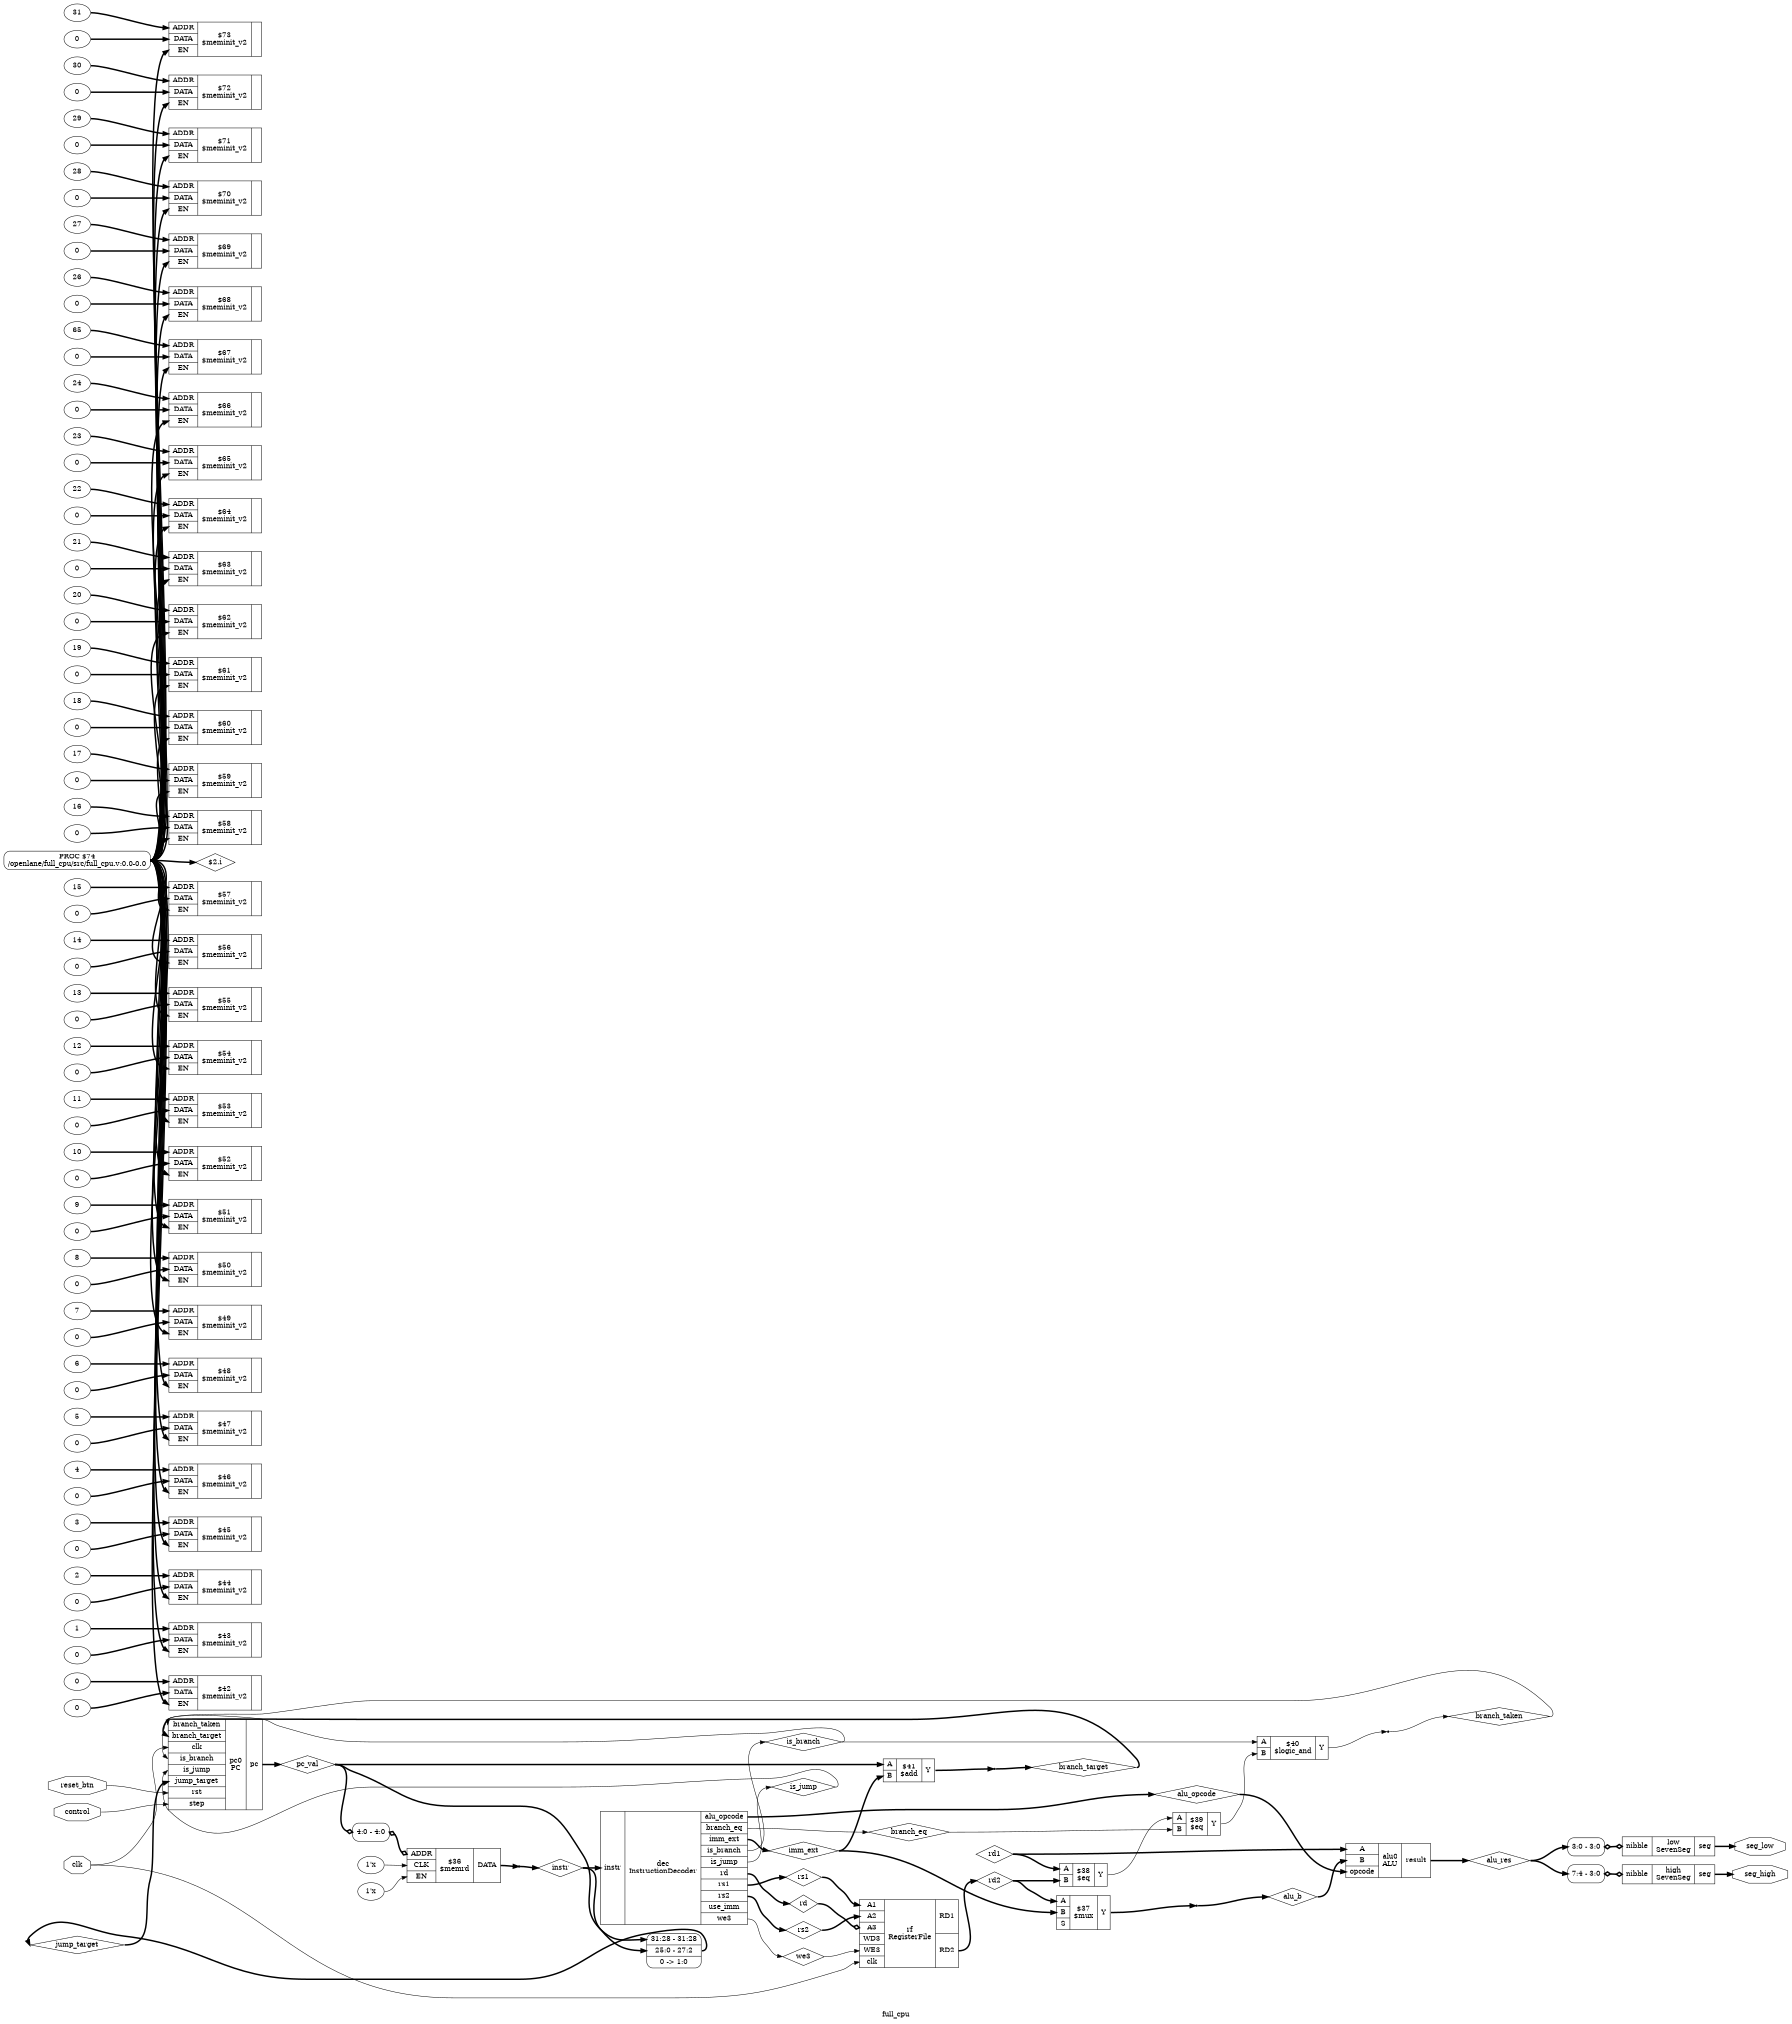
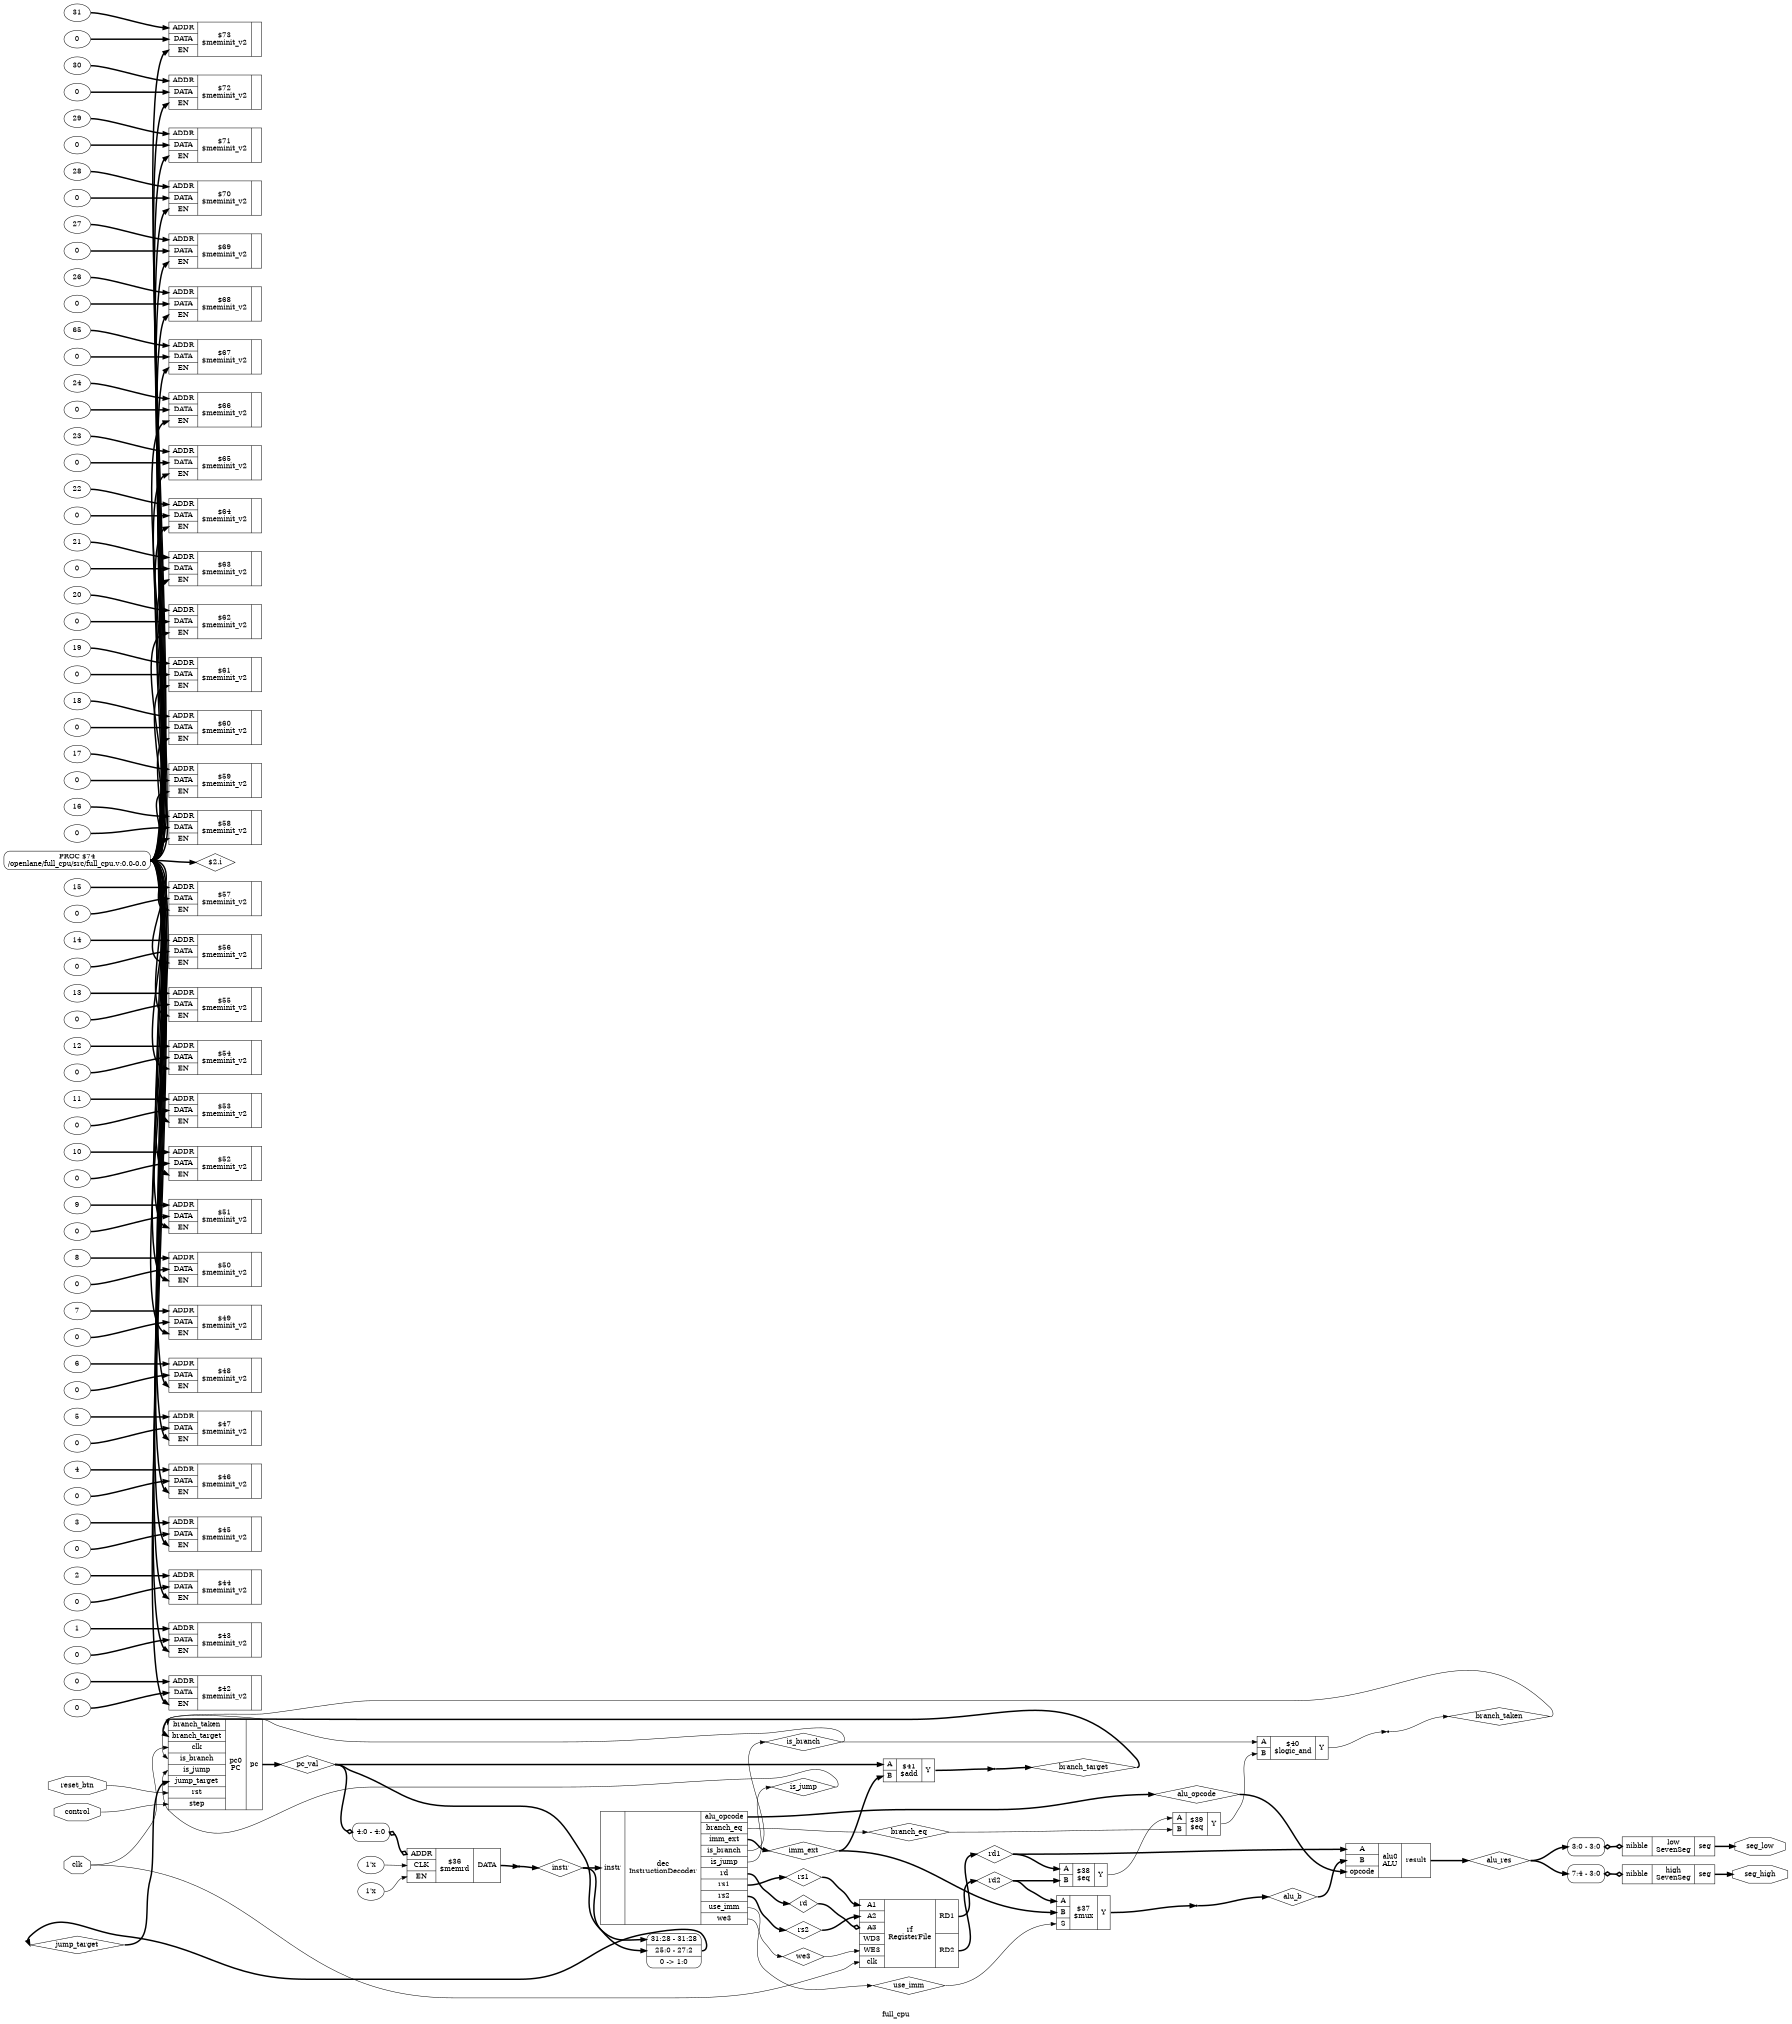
edge "A1" -> "rd1": added
node "use_imm": added
